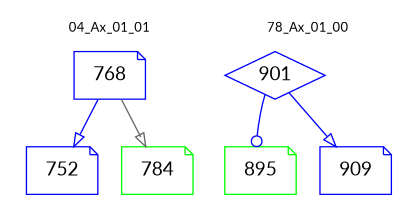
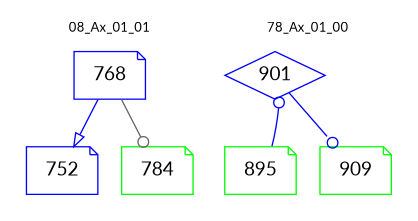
cluster "04_Ax_01_01": label "04_Ax_01_01" -> "08_Ax_01_01"
edge "901" -> "895": reversed
edge "901" -> "909": arrowhead onormal -> odot
edge "768" -> "784": arrowhead onormal -> odot
node "909": color blue -> green
